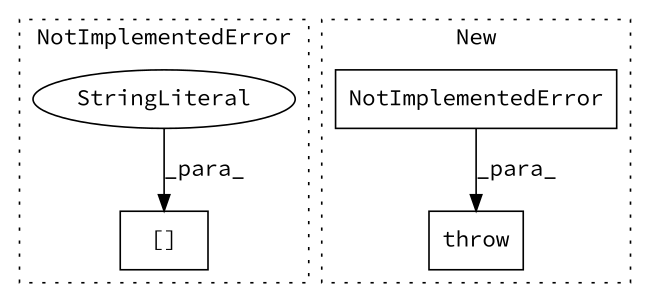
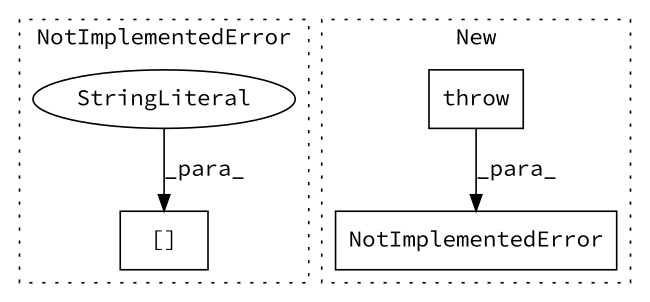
edge "NotImplementedError" -> "throw": reversed
